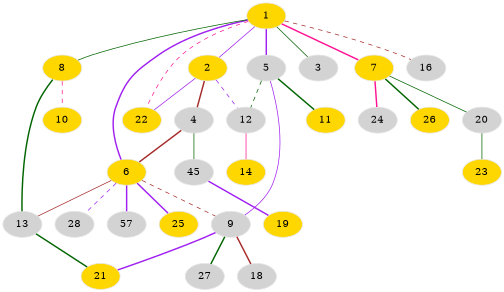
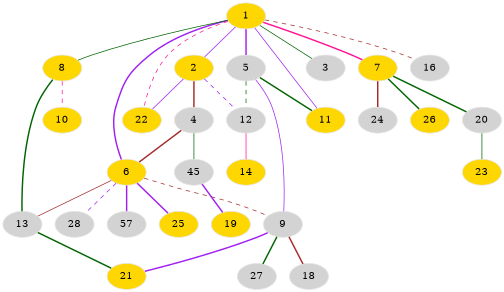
edge "1" -- "11": added
edge "7" -- "24": color deeppink -> brown
edge "7" -- "20": style solid -> bold
